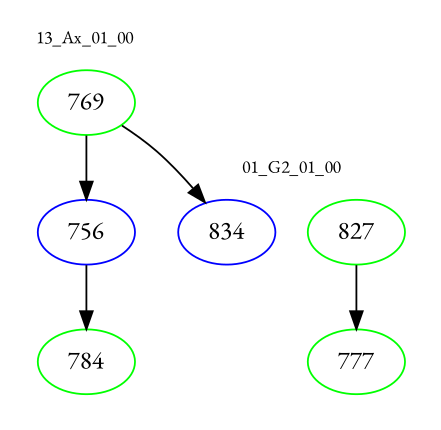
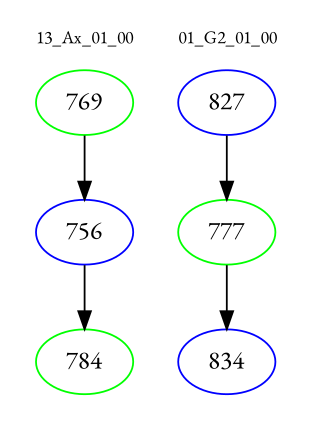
edge "769" -> "834": now "777" -> "834"
node "827": color green -> blue
